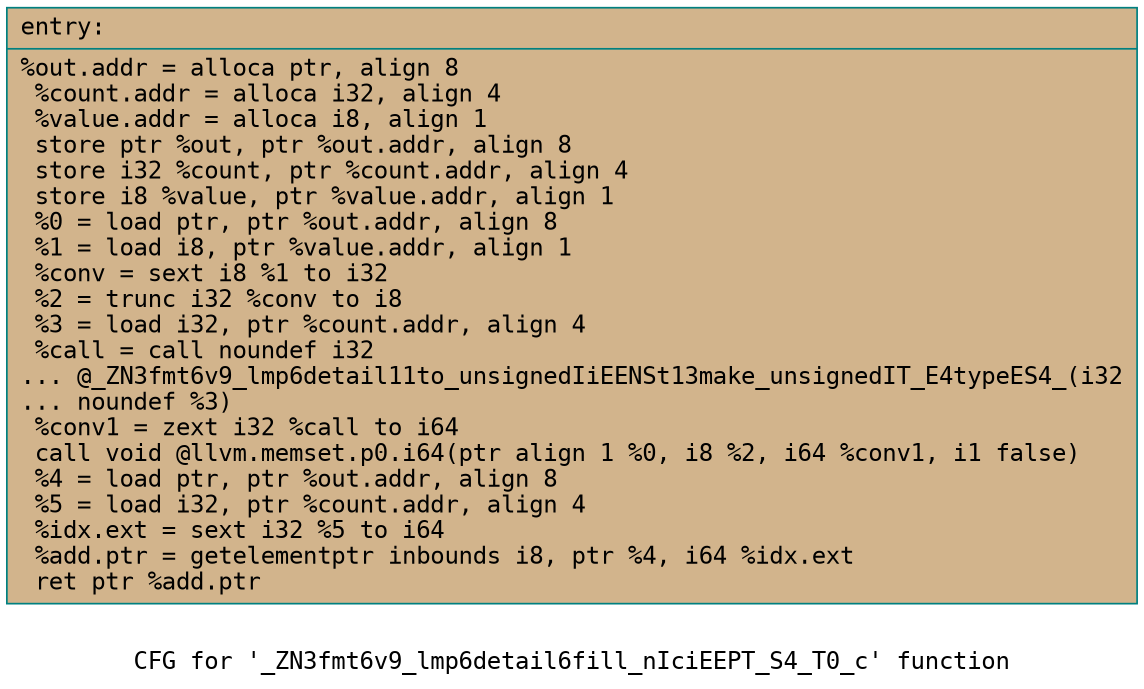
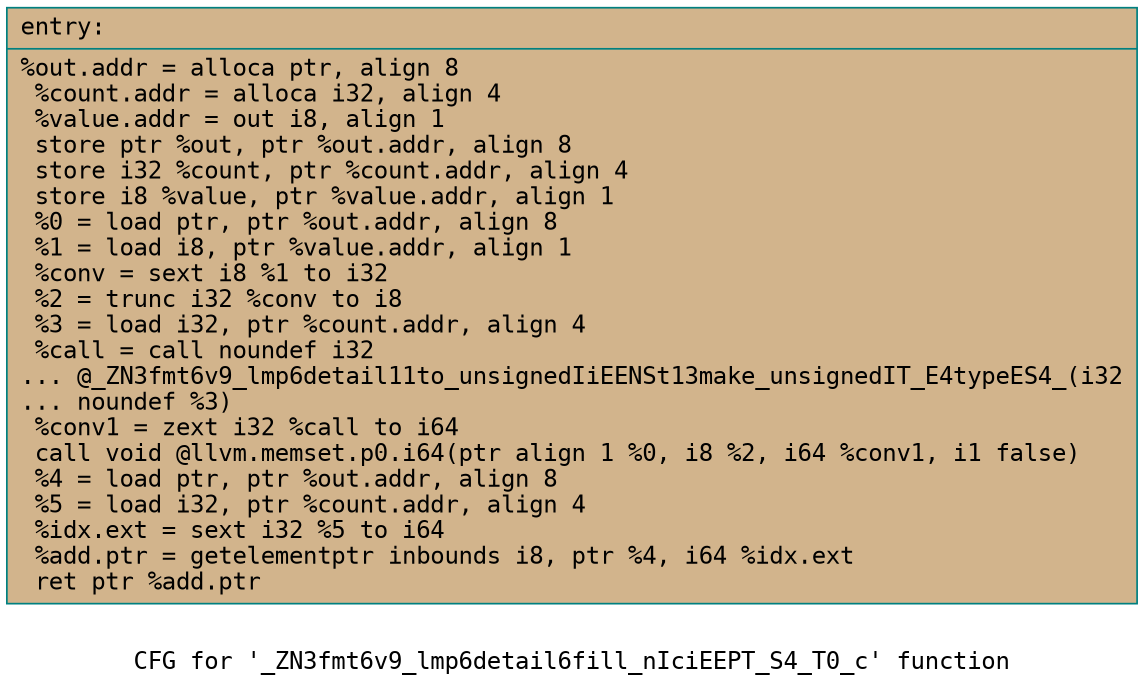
node "entry:": text "%value.addr = alloca i8, align 1" -> "%value.addr = out i8, align 1"
